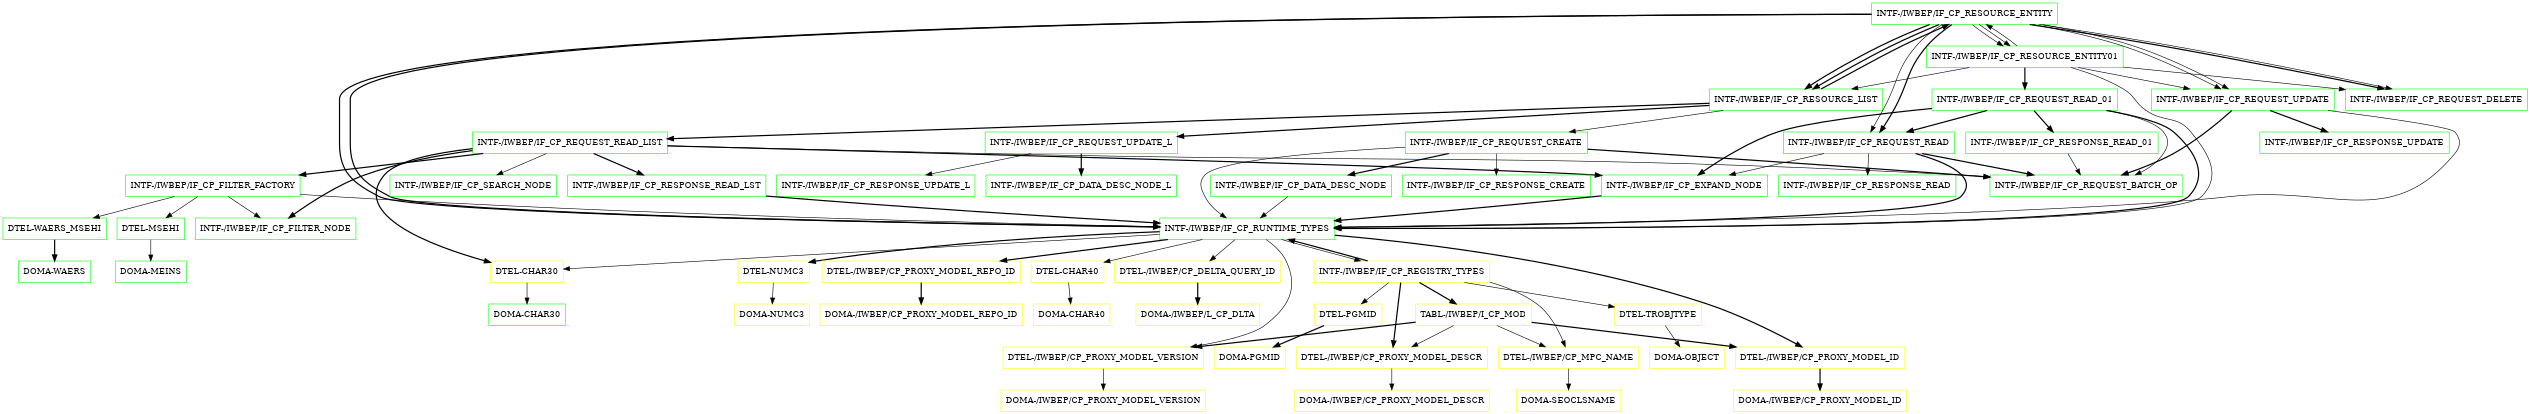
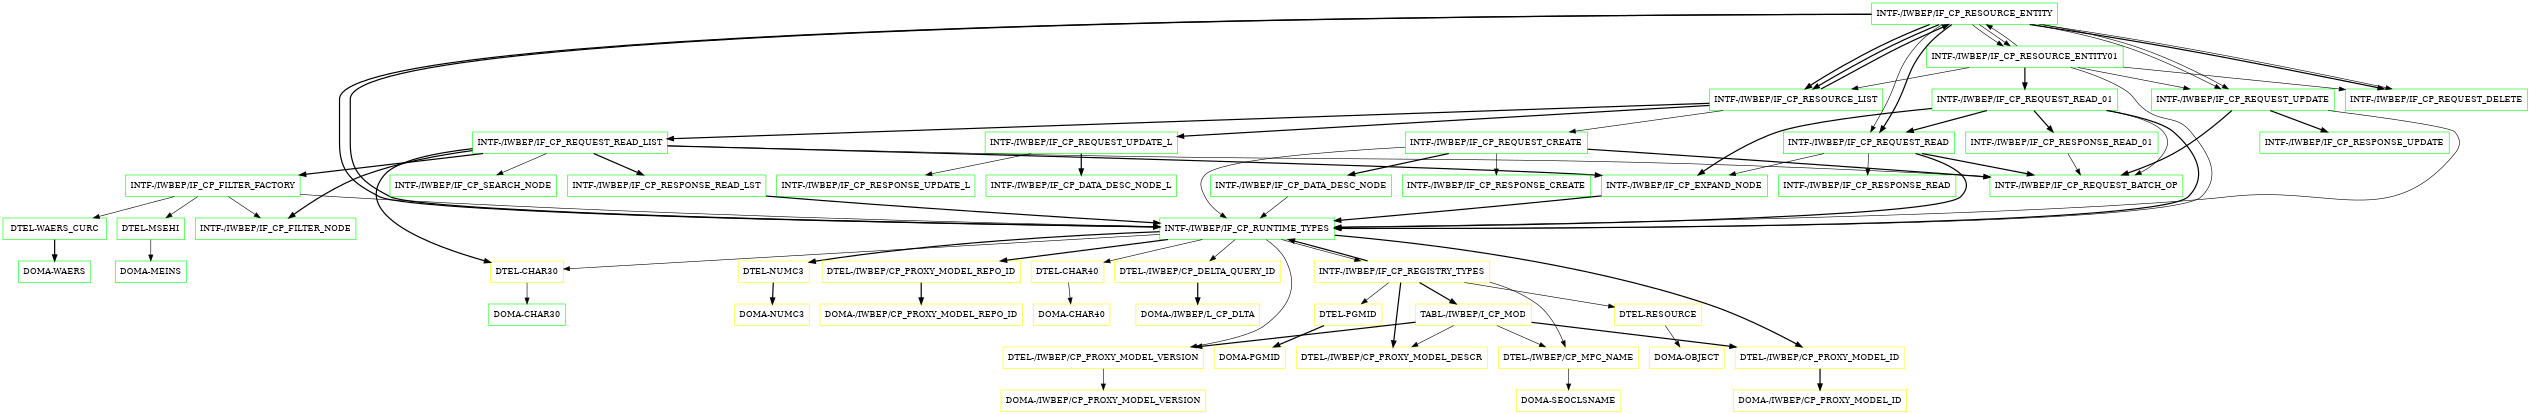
node "DTEL-WAERS_MSEHI": label "DTEL-WAERS_MSEHI" -> "DTEL-WAERS_CURC"
edge "DTEL-NUMC3" -> "DOMA-NUMC3": style solid -> bold
node "DTEL-TROBJTYPE": label "DTEL-TROBJTYPE" -> "DTEL-RESOURCE"
node "DOMA-/IWBEP/CP_PROXY_MODEL_DESCR": removed
